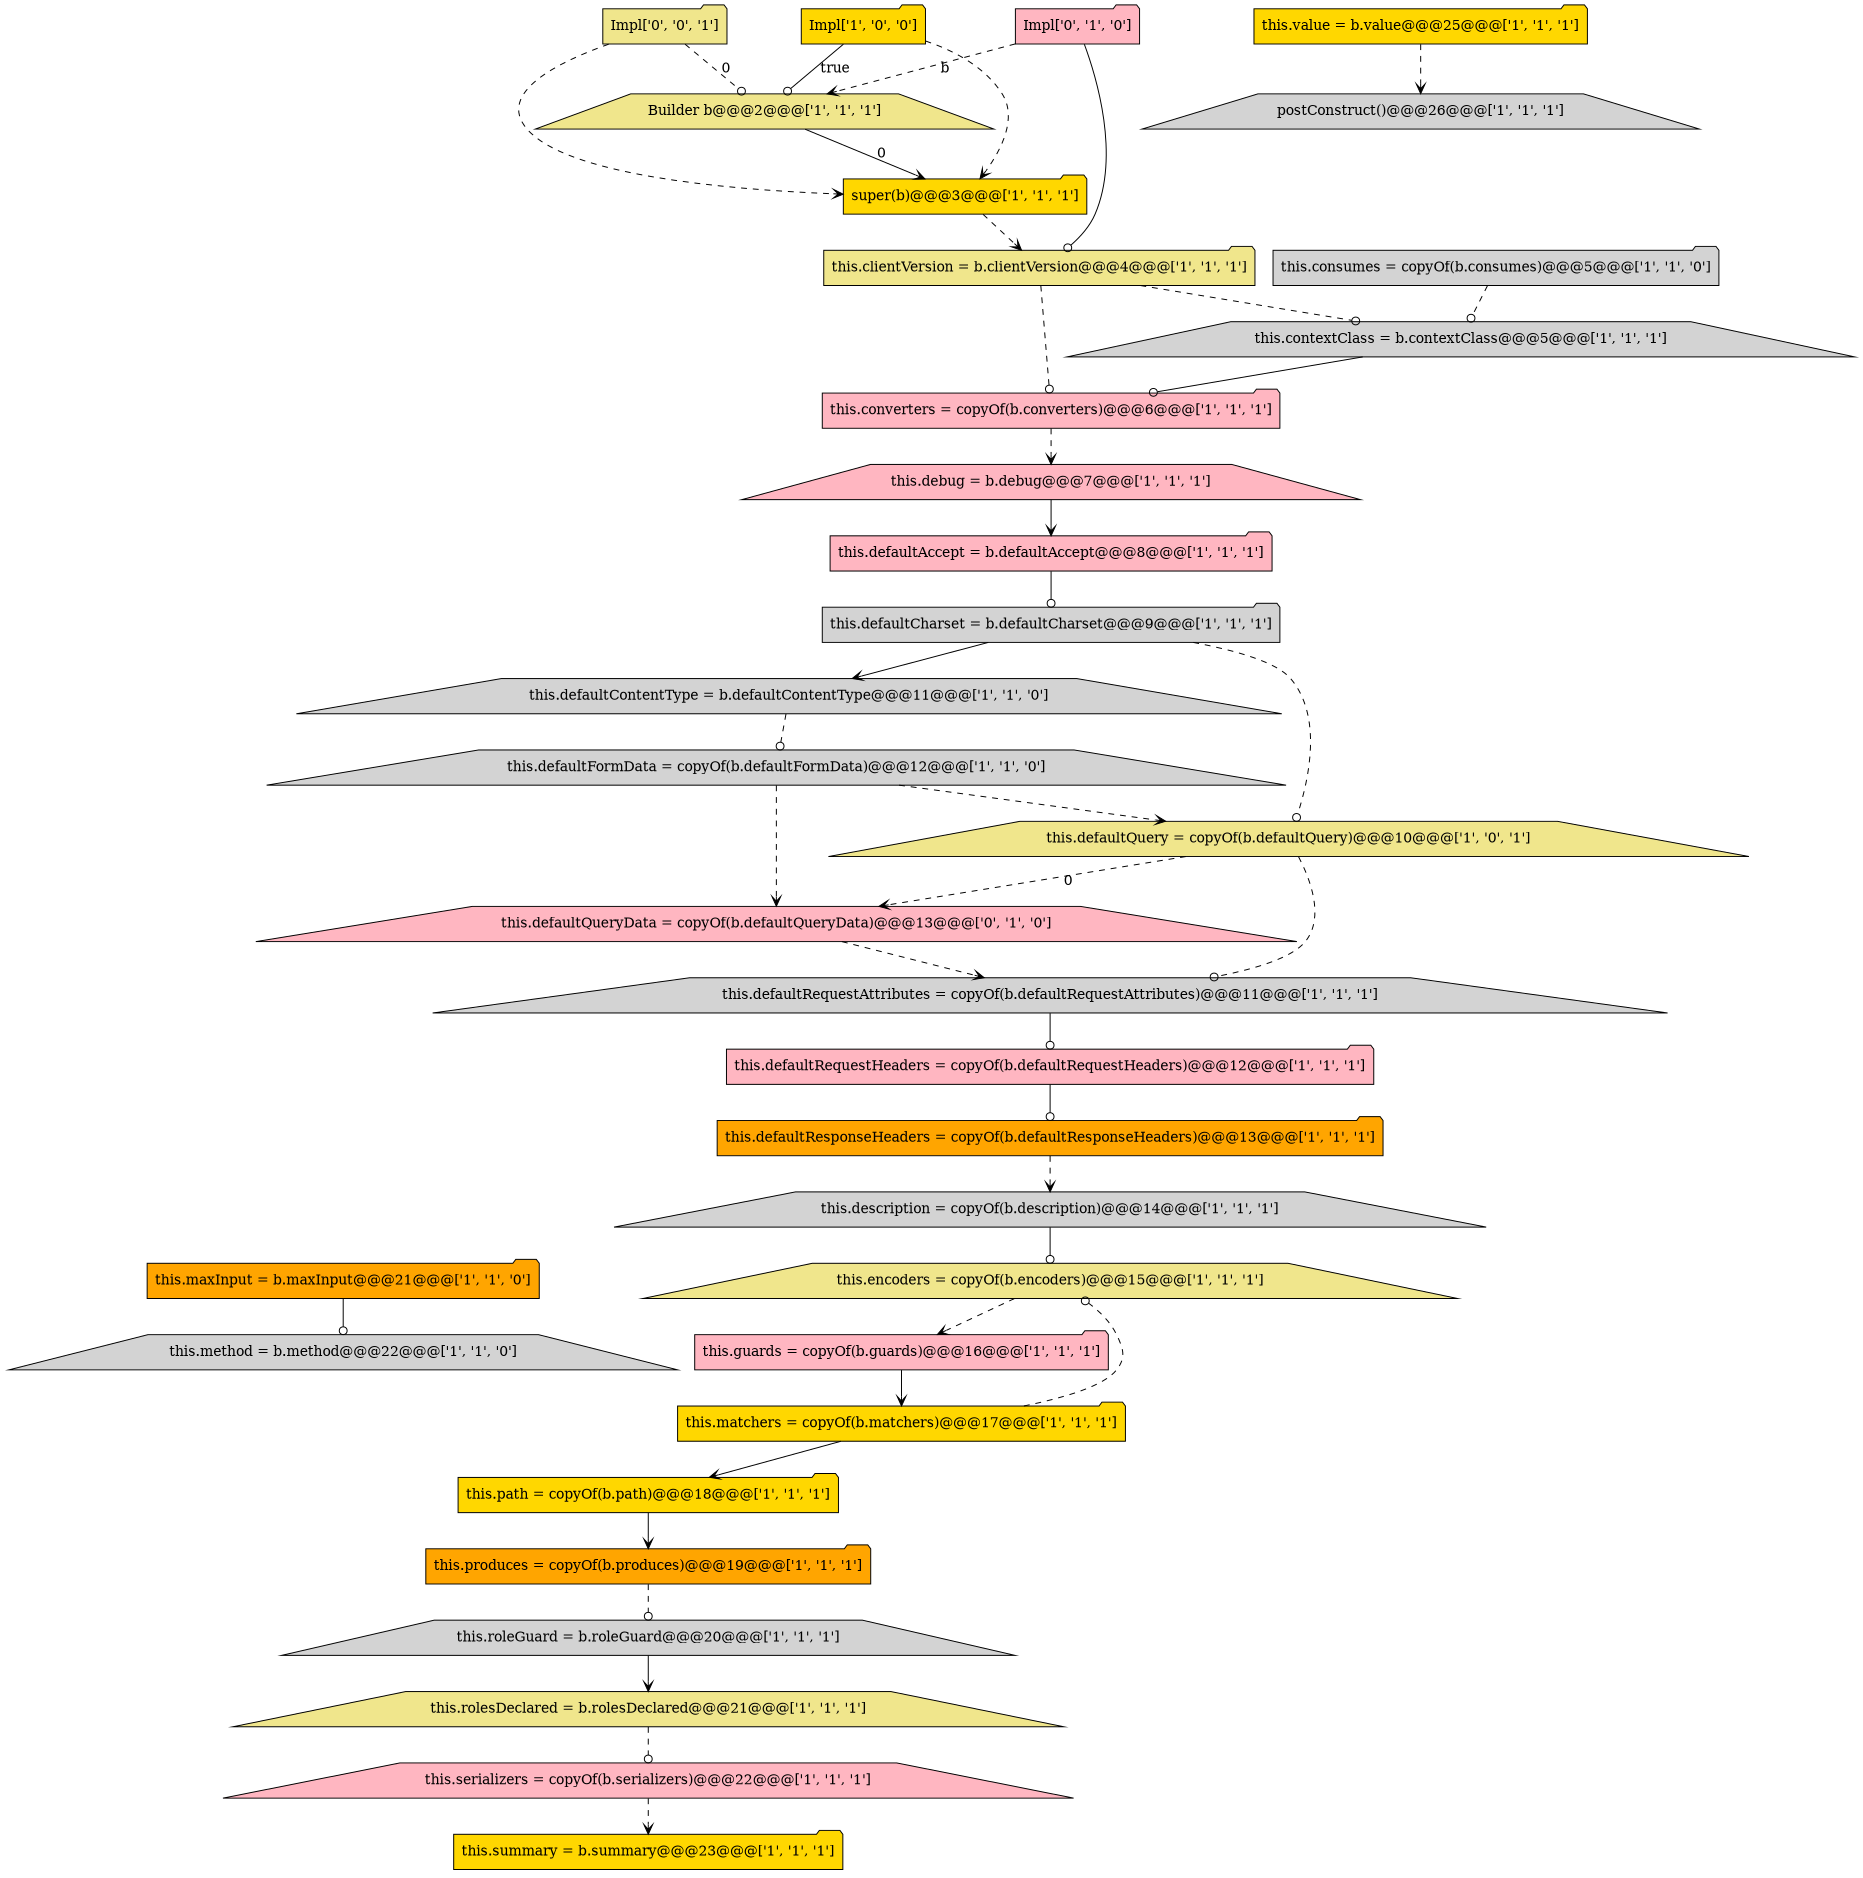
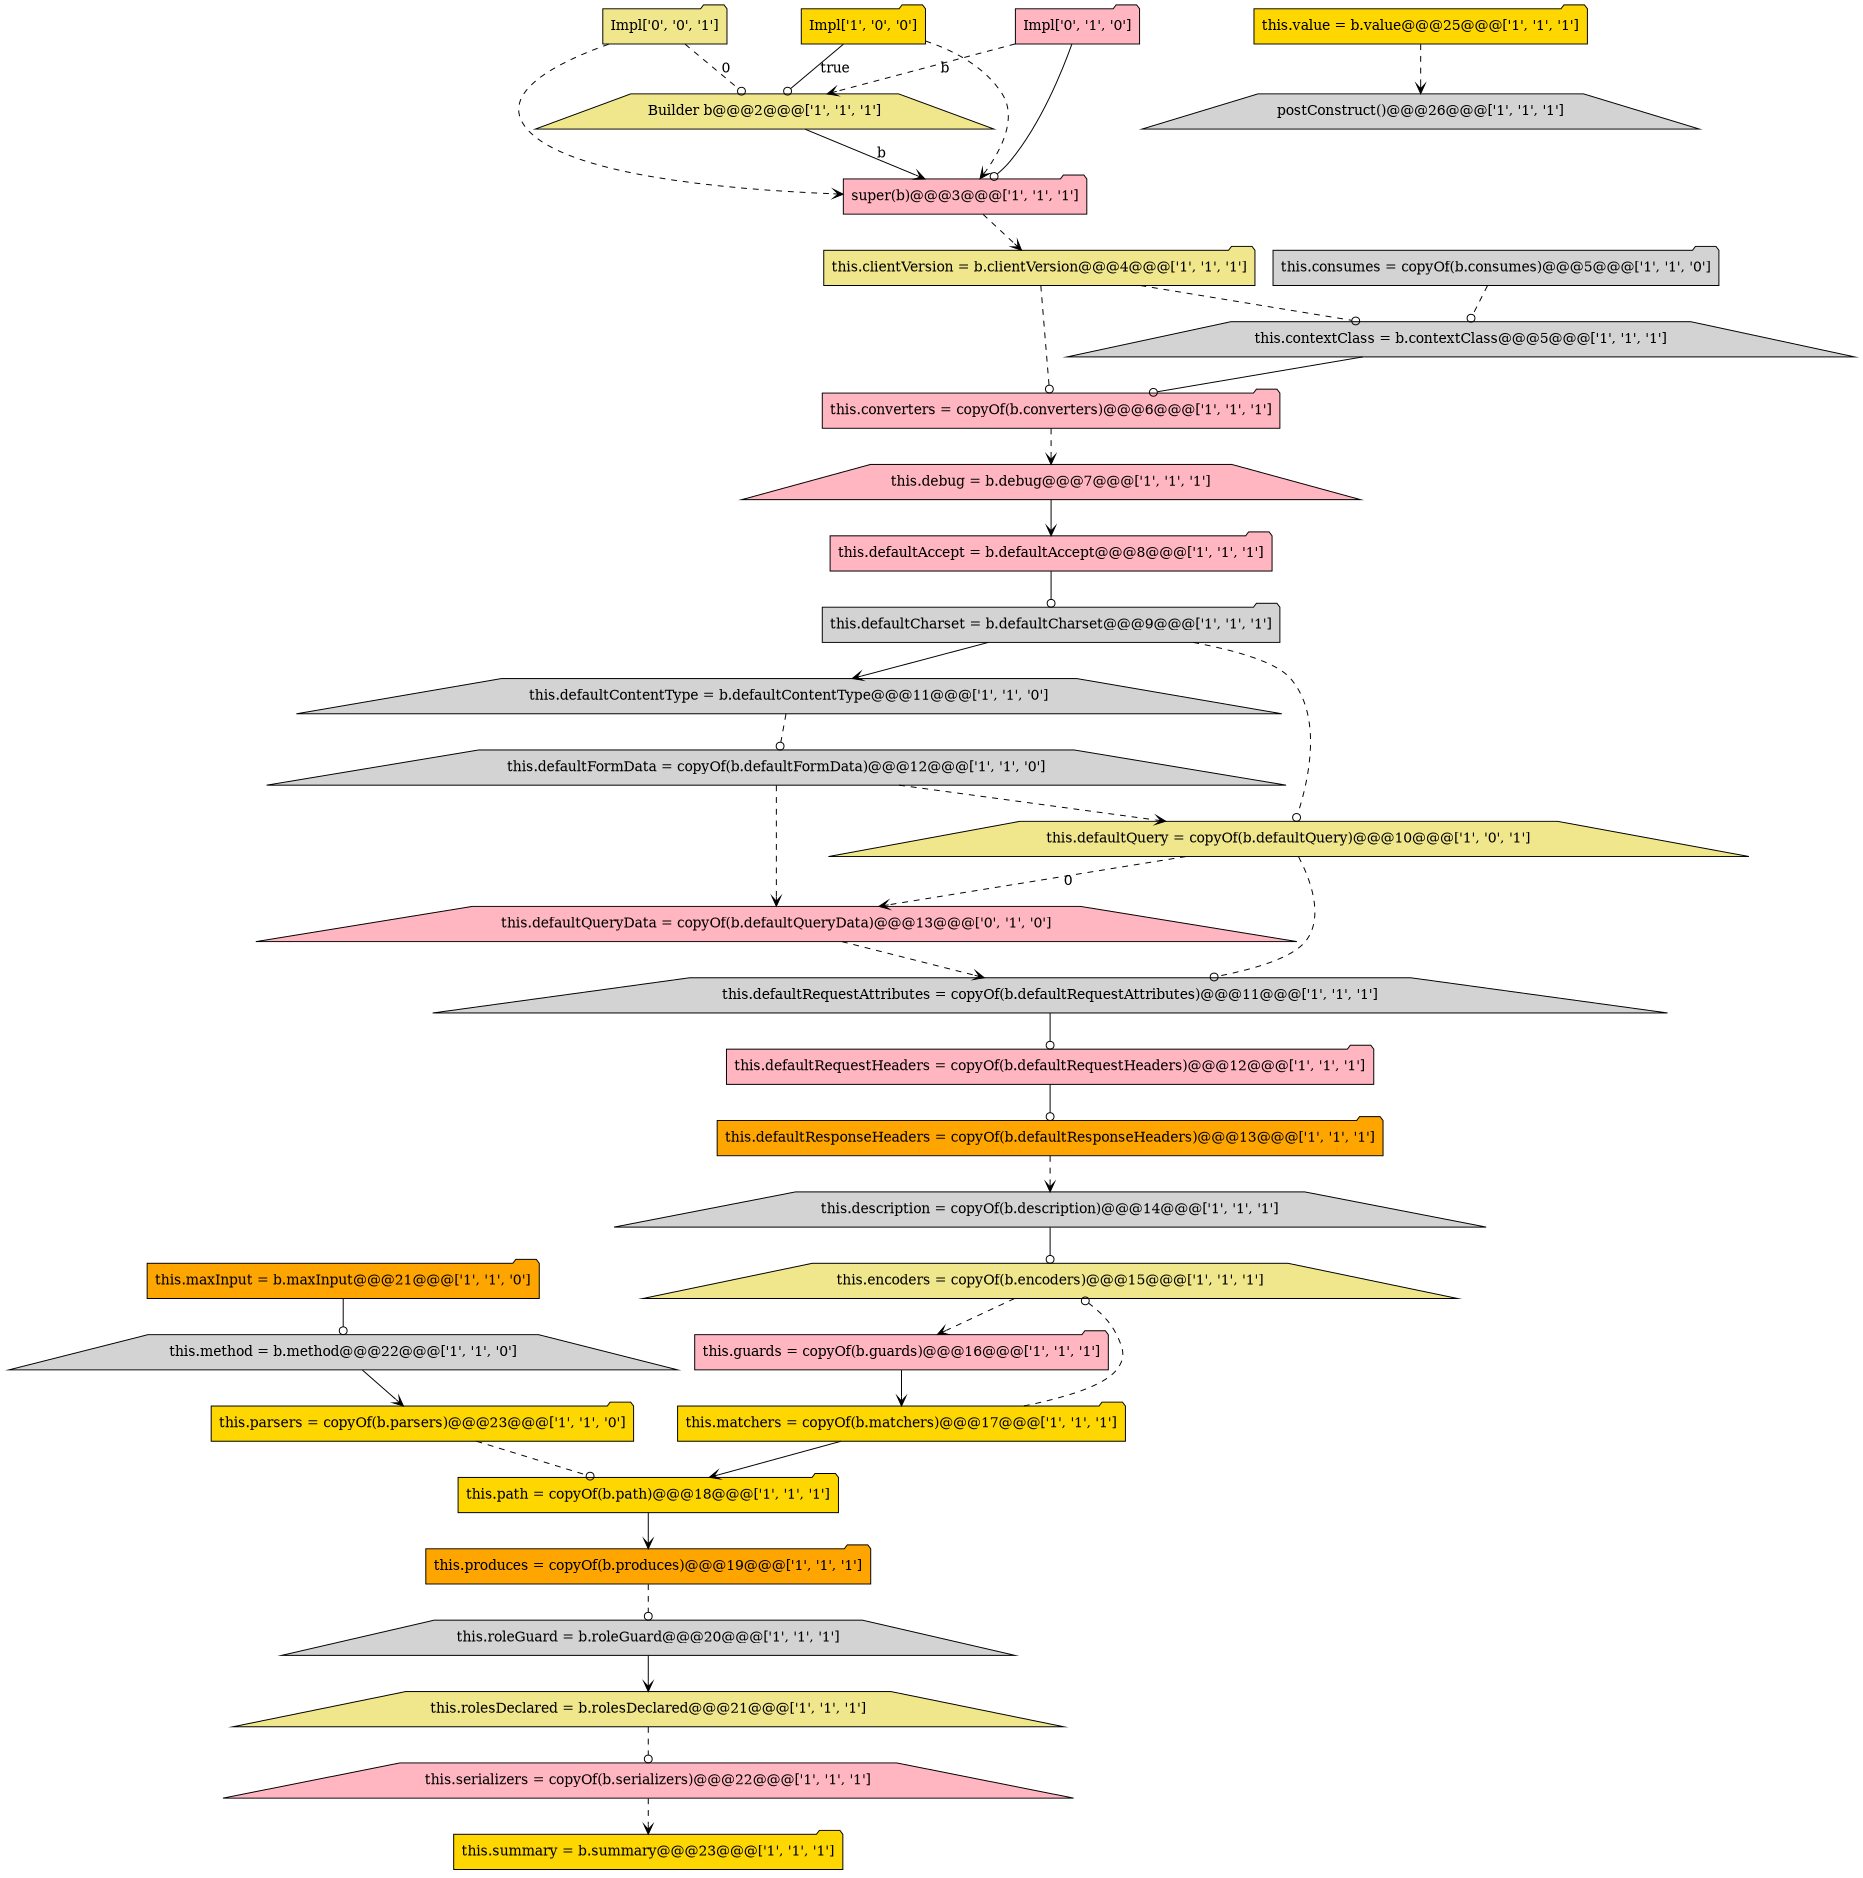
edge "Impl['0', '1', '0']" -> "this.clientVersion = b.clientVersion@@@4@@@['1', '1', '1']": now "Impl['0', '1', '0']" -> "super(b)@@@3@@@['1', '1', '1']"
edge "Builder b@@@2@@@['1', '1', '1']" -> "super(b)@@@3@@@['1', '1', '1']": label "0" -> "b"
node "super(b)@@@3@@@['1', '1', '1']": fillcolor gold -> lightpink
node "this.parsers = copyOf(b.parsers)@@@23@@@['1', '1', '0']": added
